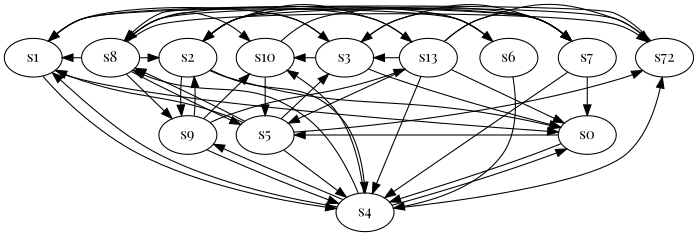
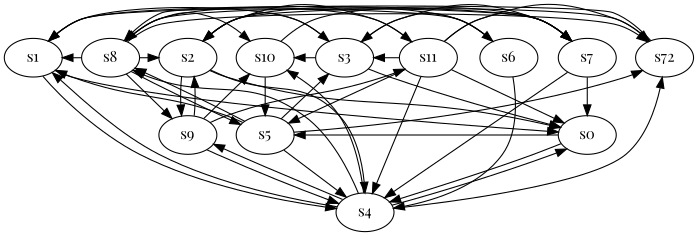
node "s13": label "s13" -> "s11"
